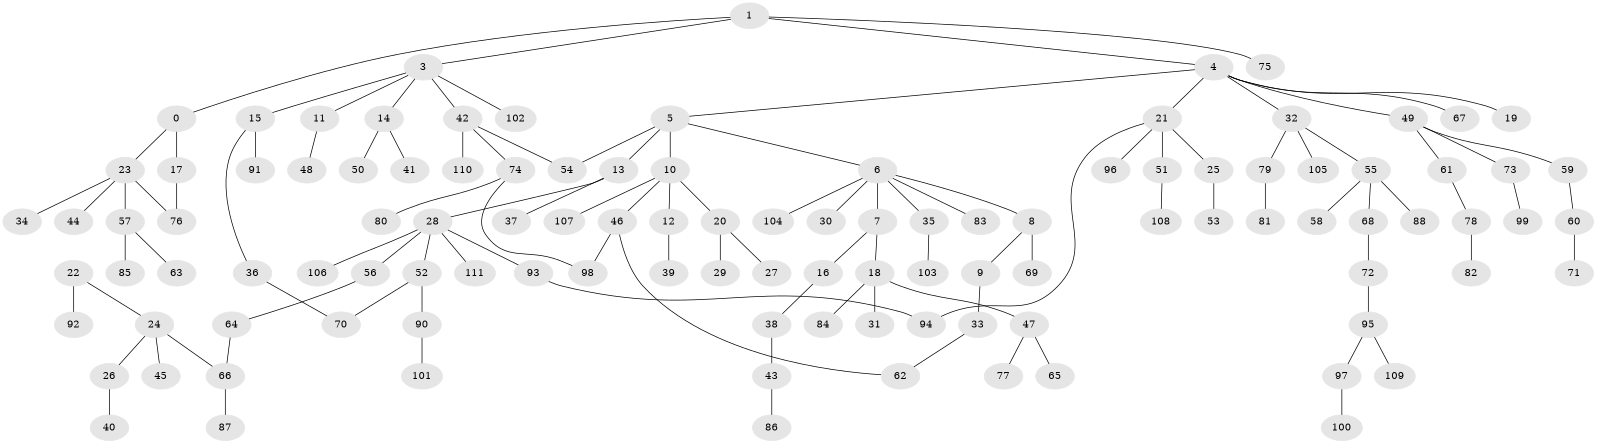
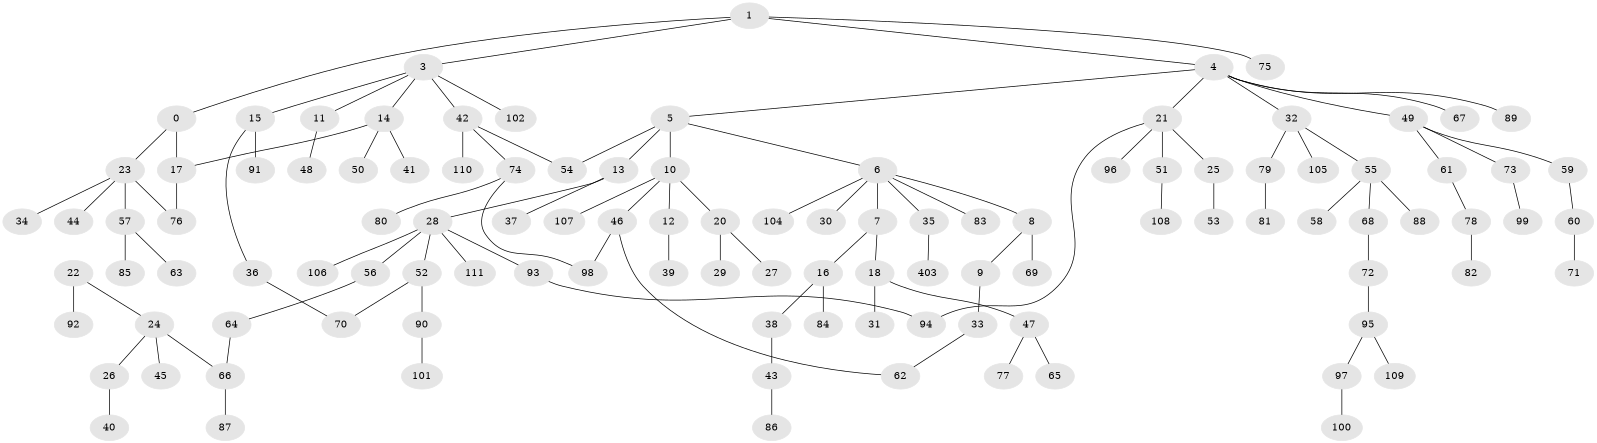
node "19": label "19" -> "89"
edge "14" -- "17": added
node "103": label "103" -> "403"
edge "18" -- "84": now "16" -- "84"
